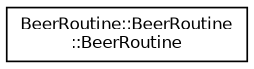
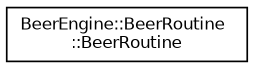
node "BeerRoutine::BeerRoutine ::BeerRoutine": label "BeerRoutine::BeerRoutine ::BeerRoutine" -> "BeerEngine::BeerRoutine ::BeerRoutine"
